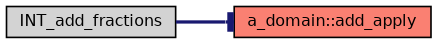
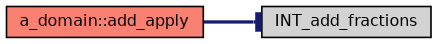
edge "INT_add_fractions" -> "a_domain::add_apply": reversed
